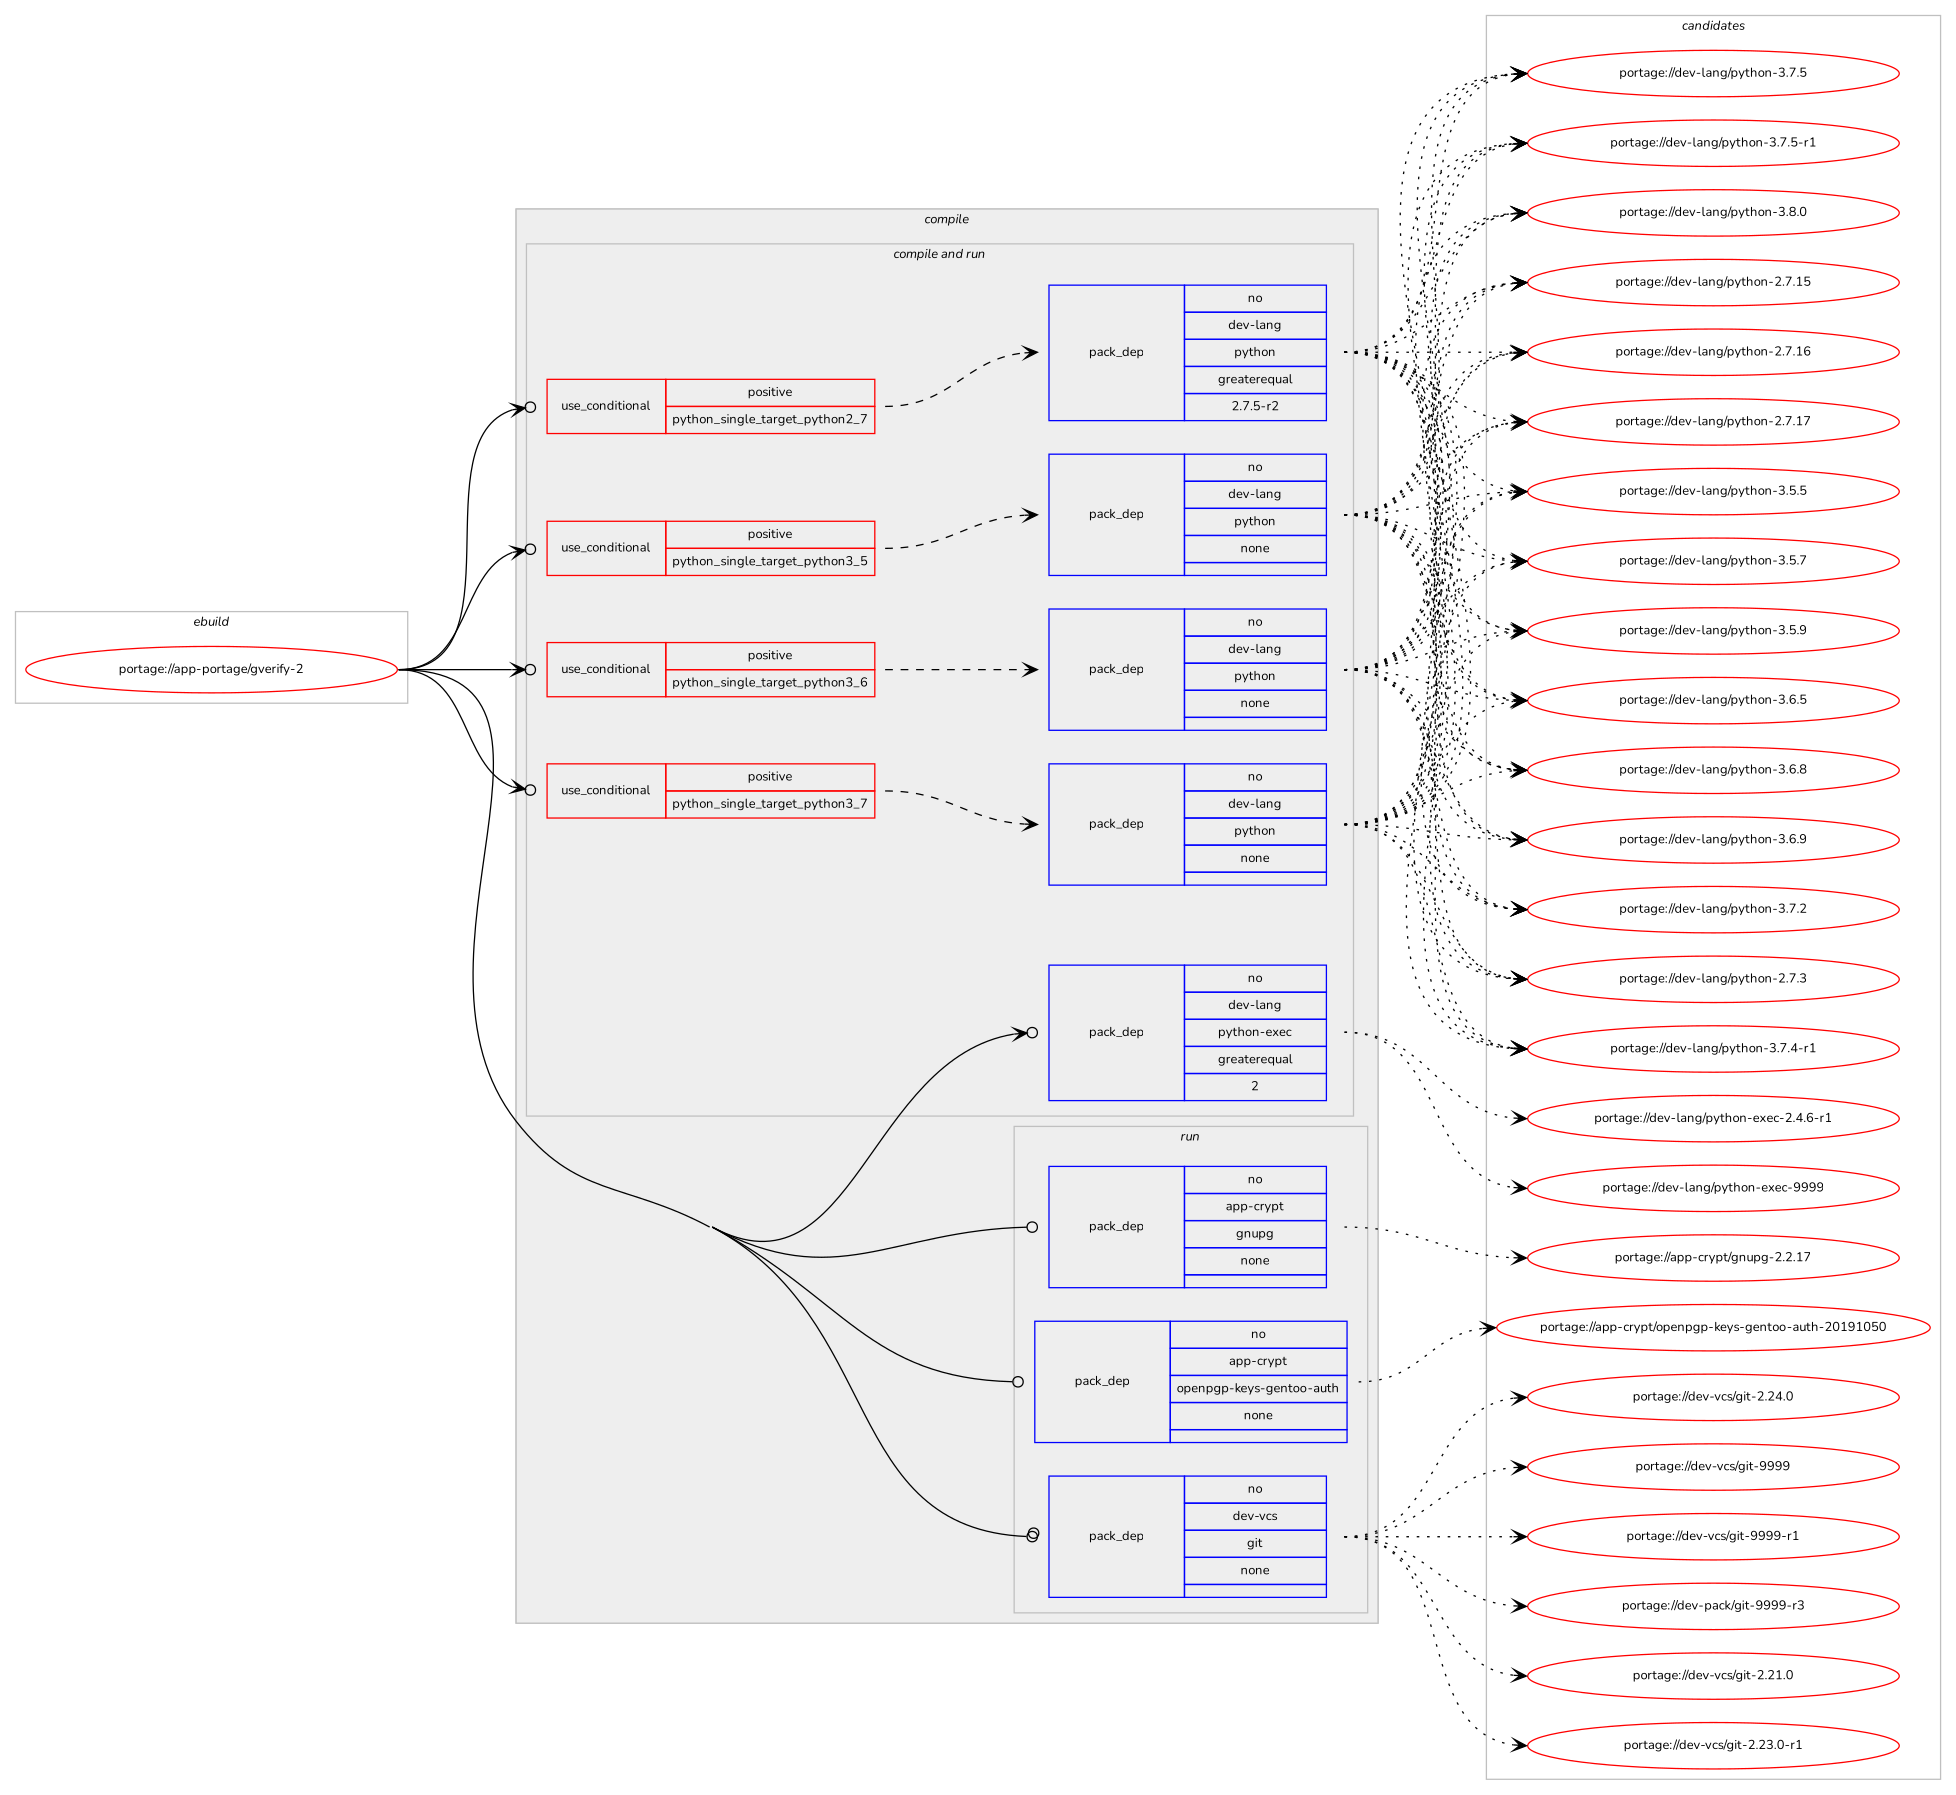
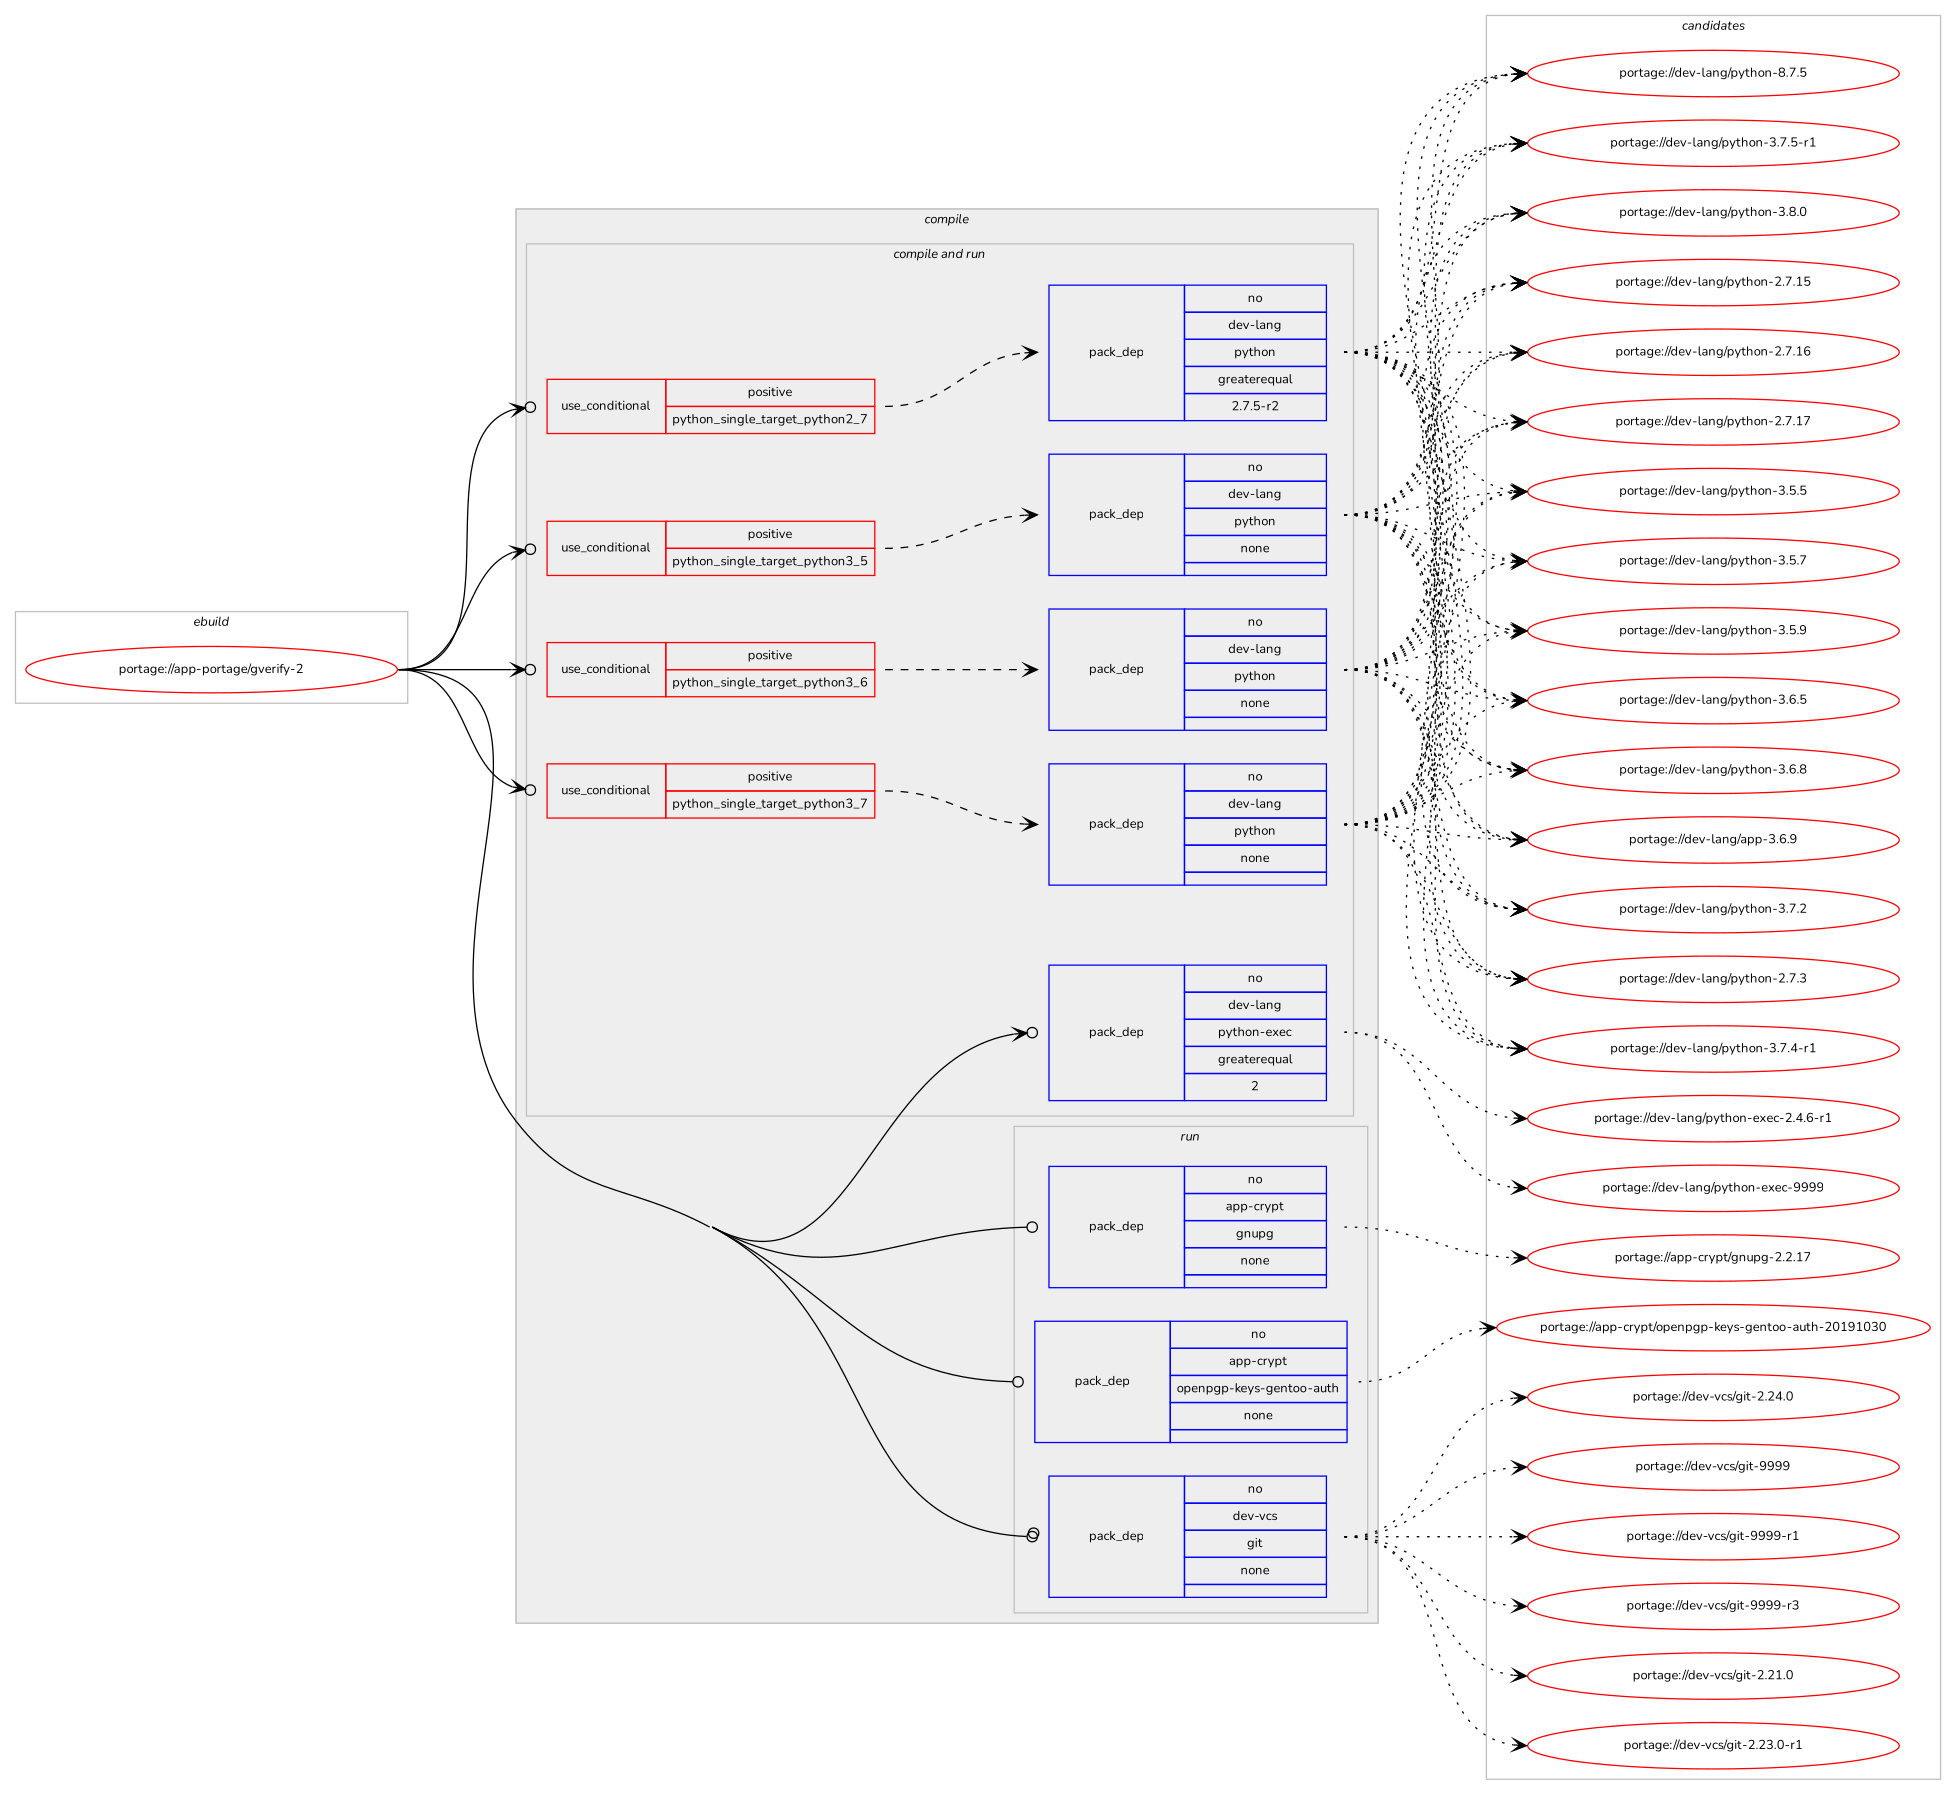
node "portage://dev-lang/python-3.7.5": label "portage://dev-lang/python-3.7.5" -> "portage://dev-lang/python-8.7.5"
node "portage://dev-lang/python-3.6.9": label "portage://dev-lang/python-3.6.9" -> "portage://dev-lang/app-3.6.9"
node "portage://app-crypt/openpgp-keys-gentoo-auth-20191050": label "portage://app-crypt/openpgp-keys-gentoo-auth-20191050" -> "portage://app-crypt/openpgp-keys-gentoo-auth-20191030"
node "portage://dev-pack/git-9999-r3": label "portage://dev-pack/git-9999-r3" -> "portage://dev-vcs/git-9999-r3"
